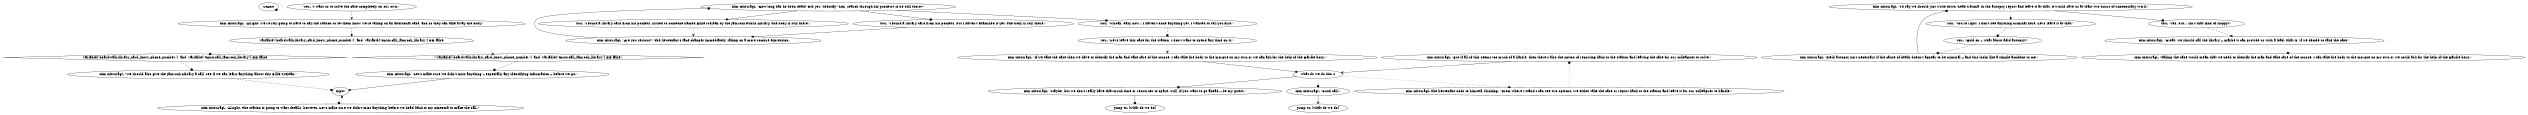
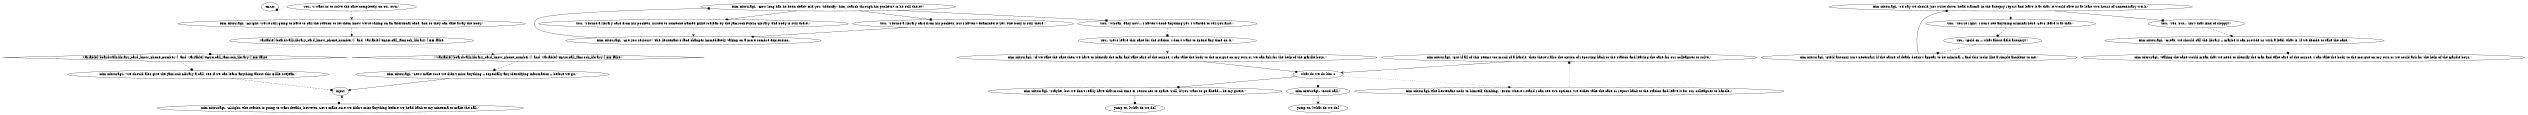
node "START": label "START" -> "TASK"
